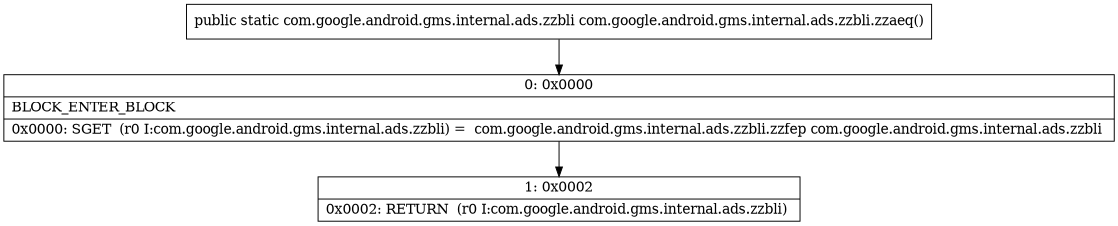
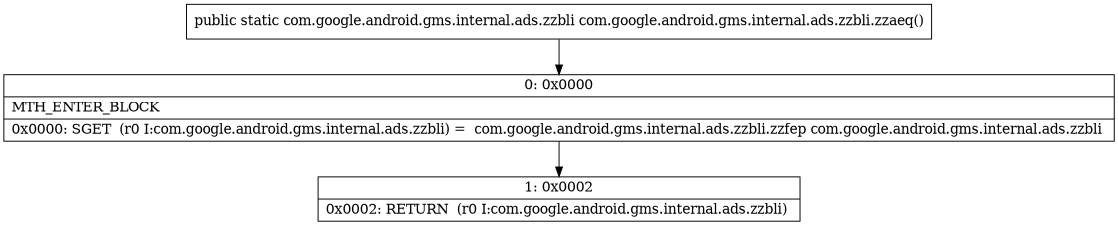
node "0: 0x0000": text "BLOCK_ENTER_BLOCK" -> "MTH_ENTER_BLOCK"
